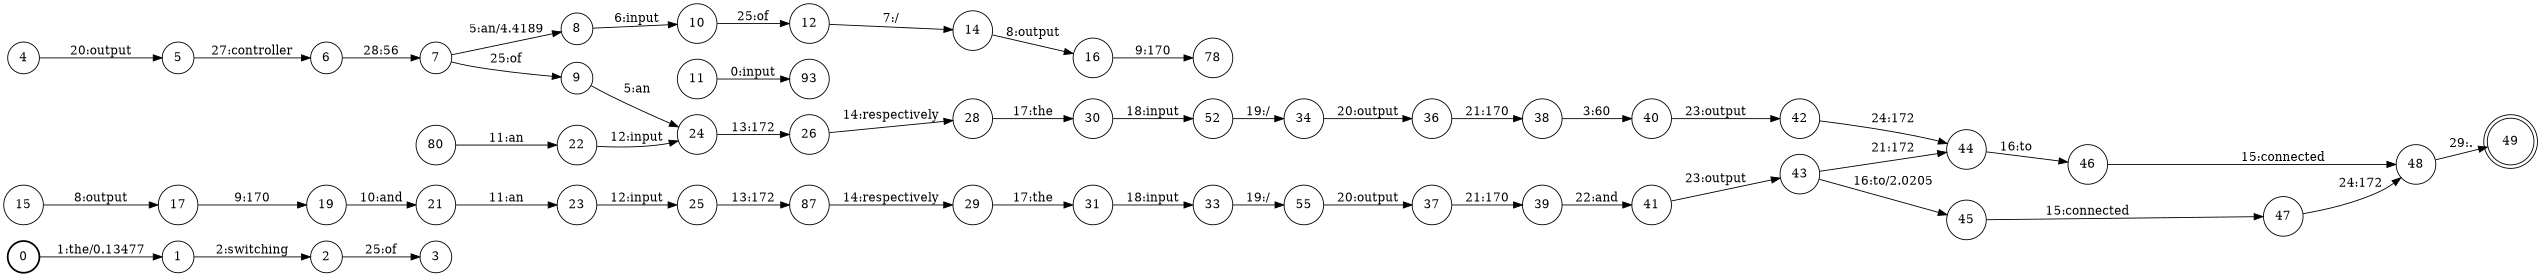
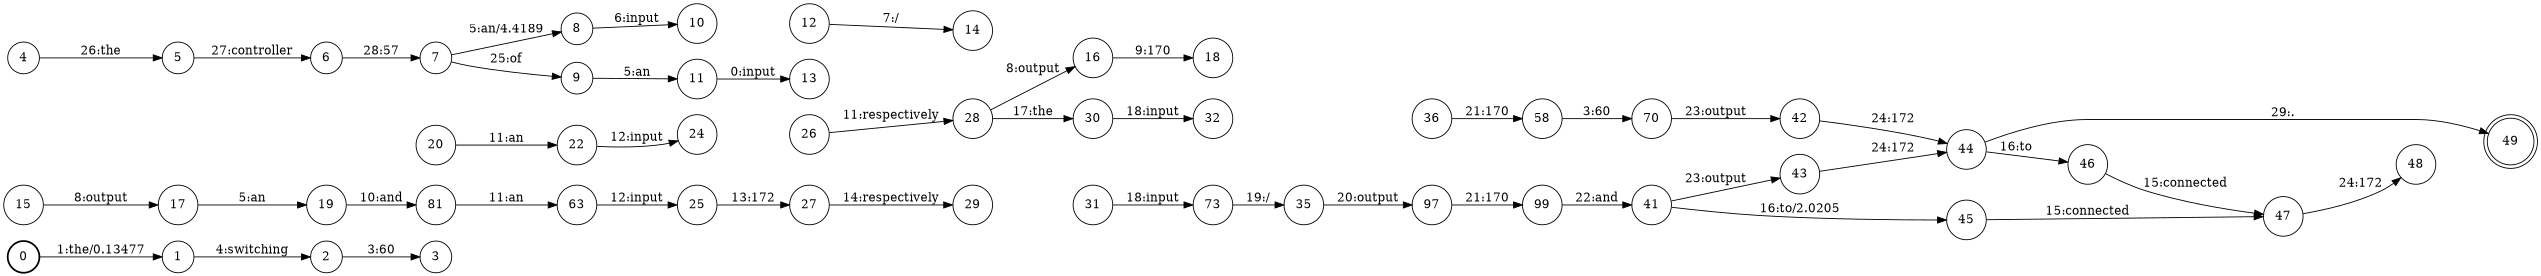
edge "10" -> "12": removed, label "25:of"
edge "14" -> "16": now "28" -> "16"
edge "4" -> "5": label "20:output" -> "26:the"
edge "6" -> "7": label "28:56" -> "28:57"
node "78": label "78" -> "18"
node "93": label "93" -> "13"
edge "9" -> "24": now "9" -> "11"
edge "26" -> "28": label "14:respectively" -> "11:respectively"
node "52": label "52" -> "32"
node "34": removed
node "38": label "38" -> "58"
node "40": label "40" -> "70"
edge "24" -> "26": removed, label "13:172"
node "80": label "80" -> "20"
edge "43" -> "44": label "21:172" -> "24:172"
edge "48" -> "49": now "44" -> "49"
edge "46" -> "48": now "46" -> "47"
edge "43" -> "45": now "41" -> "45"
edge "17" -> "19": label "9:170" -> "5:an"
node "21": label "21" -> "81"
node "23": label "23" -> "63"
node "87": label "87" -> "27"
edge "29" -> "31": removed, label "17:the"
node "33": label "33" -> "73"
node "55": label "55" -> "35"
node "37": label "37" -> "97"
node "39": label "39" -> "99"
edge "1" -> "2": label "2:switching" -> "4:switching"
edge "2" -> "3": label "25:of" -> "3:60"
